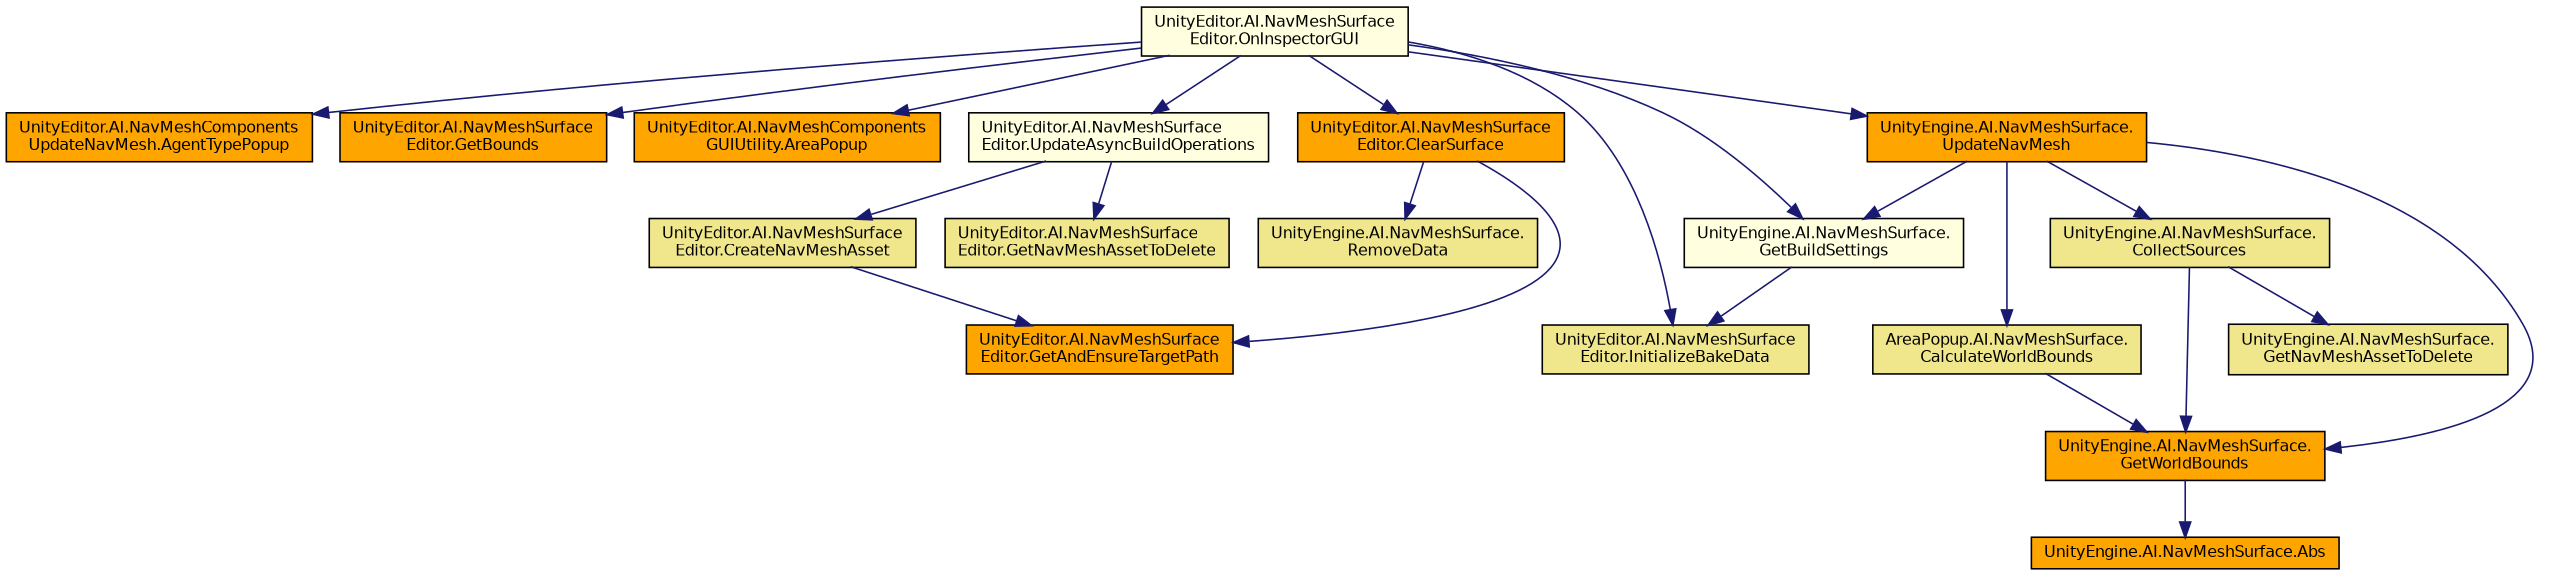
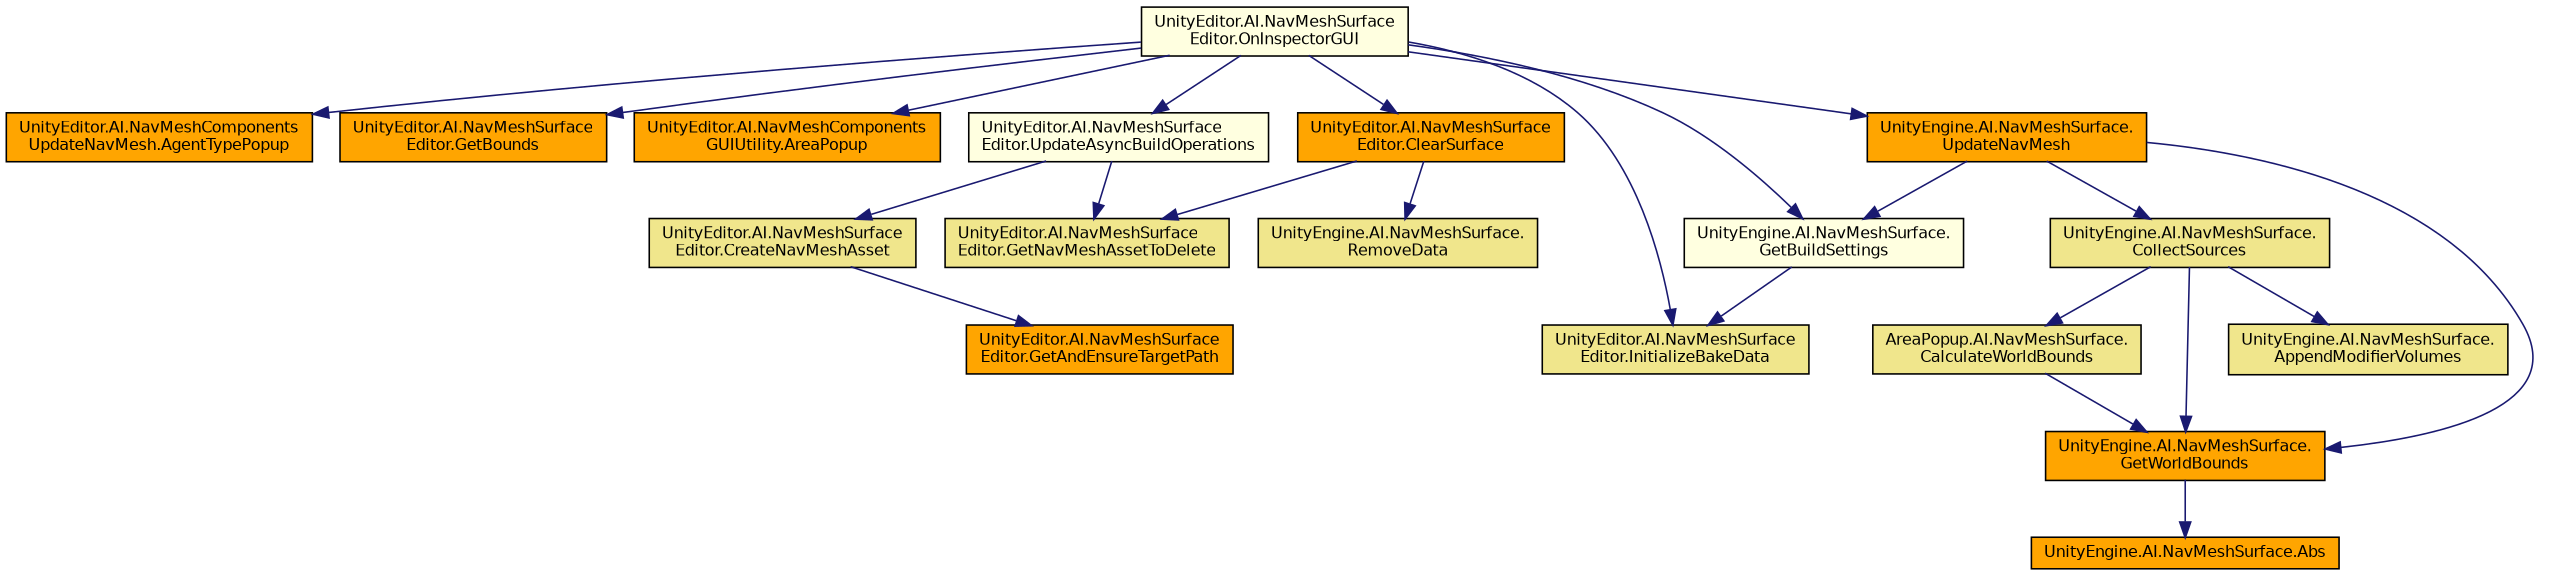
edge "UnityEngine.AI.NavMeshSurface. UpdateNavMesh" -> "AreaPopup.AI.NavMeshSurface. CalculateWorldBounds": now "UnityEngine.AI.NavMeshSurface. CollectSources" -> "AreaPopup.AI.NavMeshSurface. CalculateWorldBounds"
edge "UnityEditor.AI.NavMeshSurface Editor.ClearSurface" -> "UnityEditor.AI.NavMeshSurface Editor.GetAndEnsureTargetPath": now "UnityEditor.AI.NavMeshSurface Editor.ClearSurface" -> "UnityEditor.AI.NavMeshSurface Editor.GetNavMeshAssetToDelete"
node "UnityEngine.AI.NavMeshSurface. GetNavMeshAssetToDelete": label "UnityEngine.AI.NavMeshSurface. GetNavMeshAssetToDelete" -> "UnityEngine.AI.NavMeshSurface. AppendModifierVolumes"
